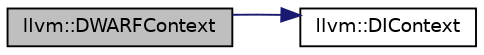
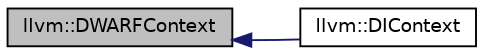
edge "llvm::DWARFContext" -> "llvm::DIContext": reversed
